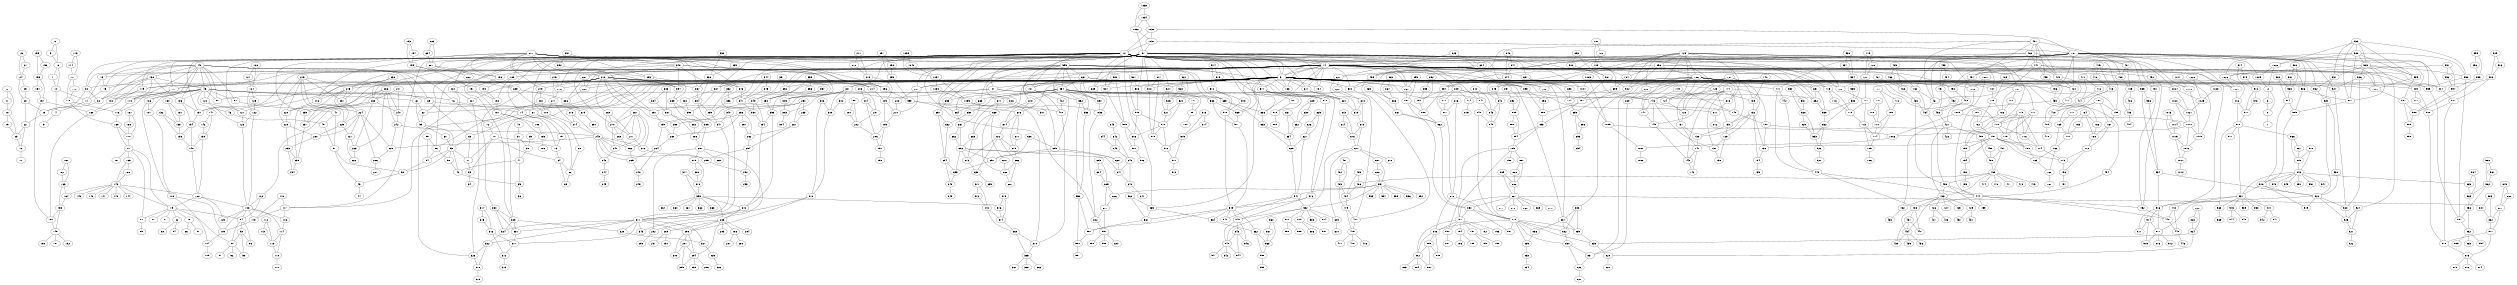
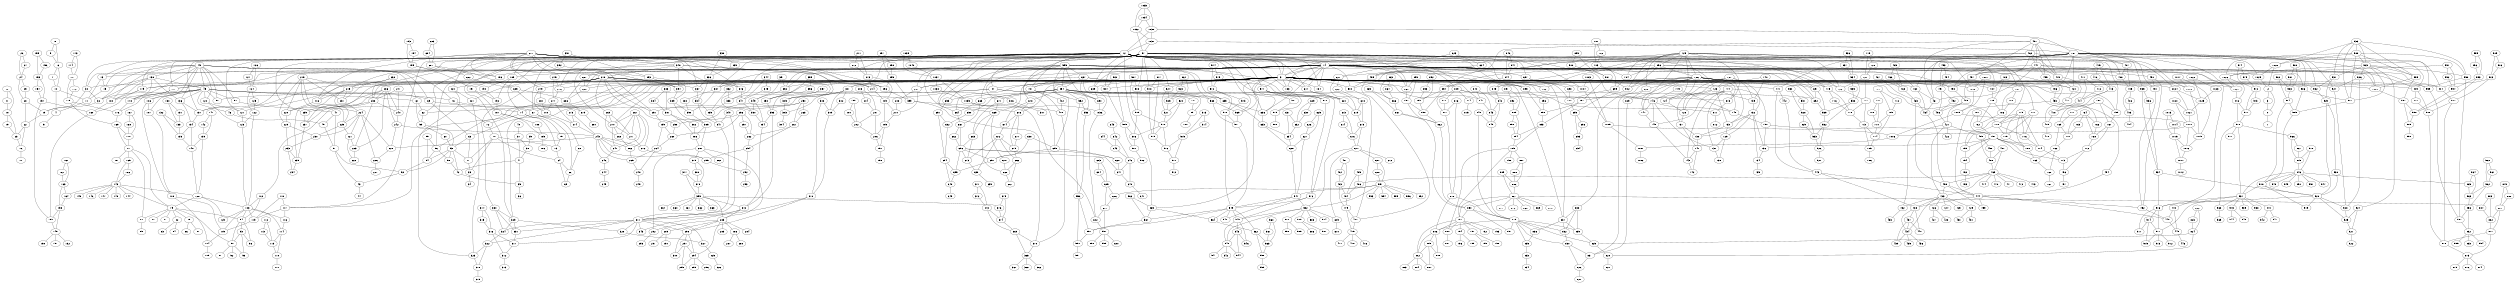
edge "1033" -- "1030": added
edge "204" -- "206": now "201" -- "206"
